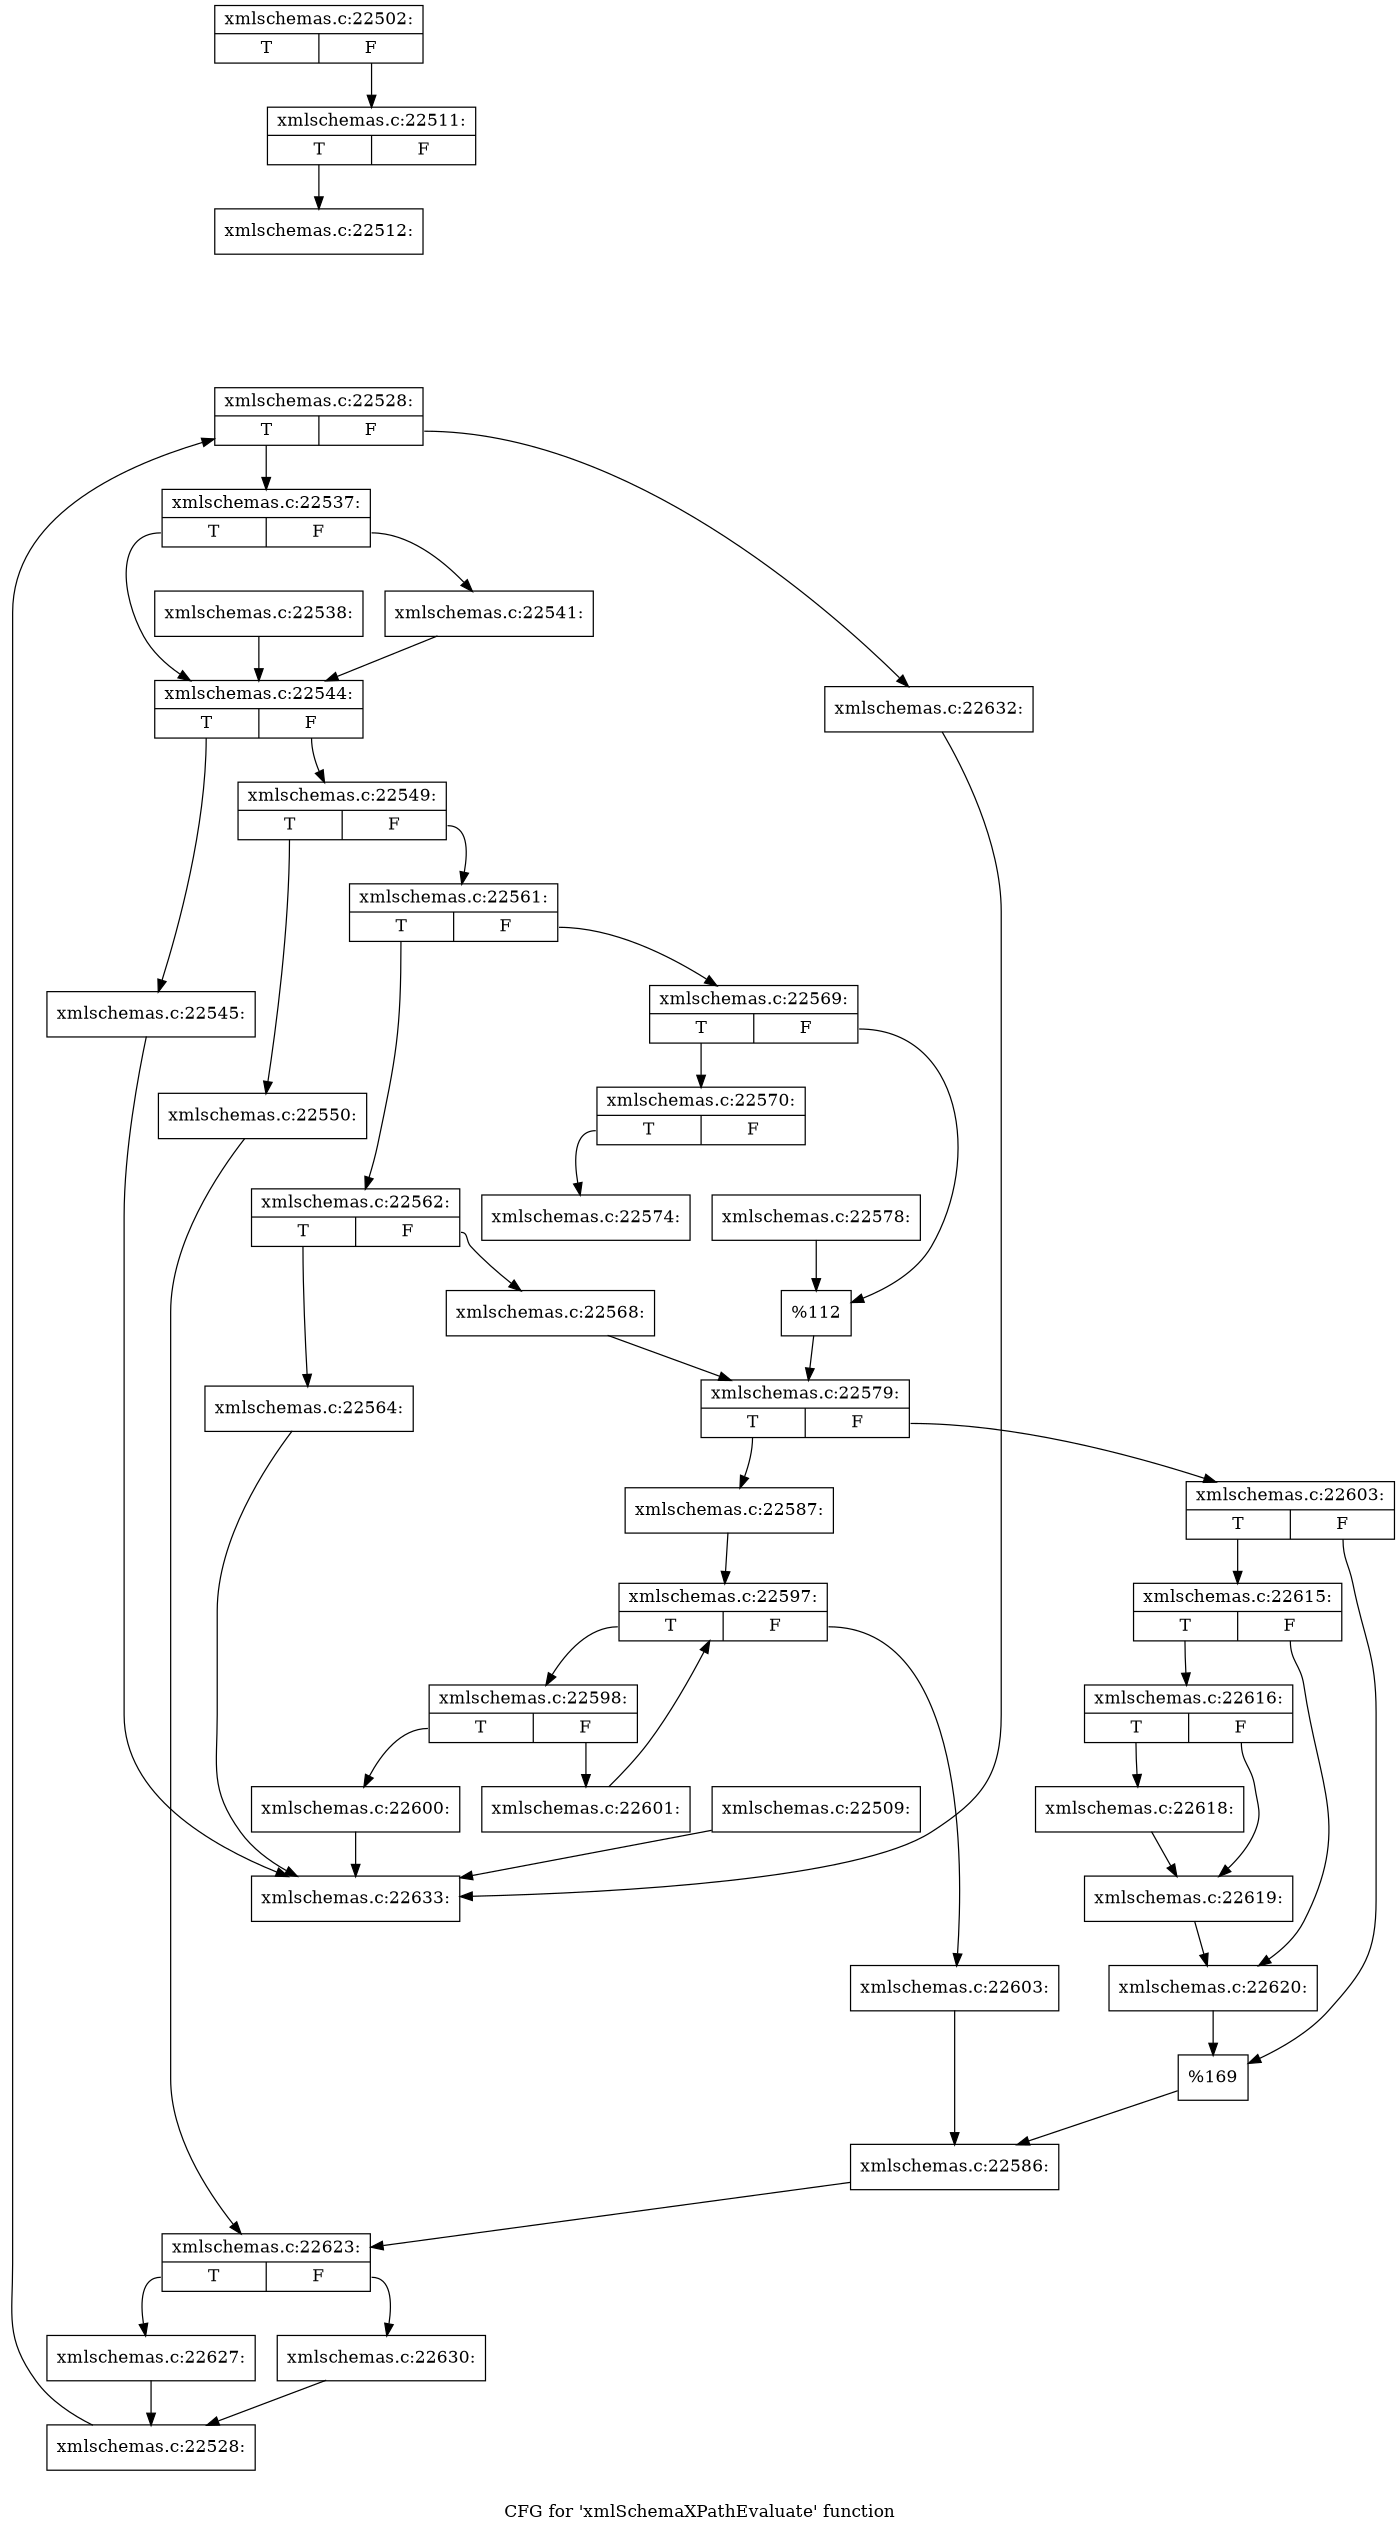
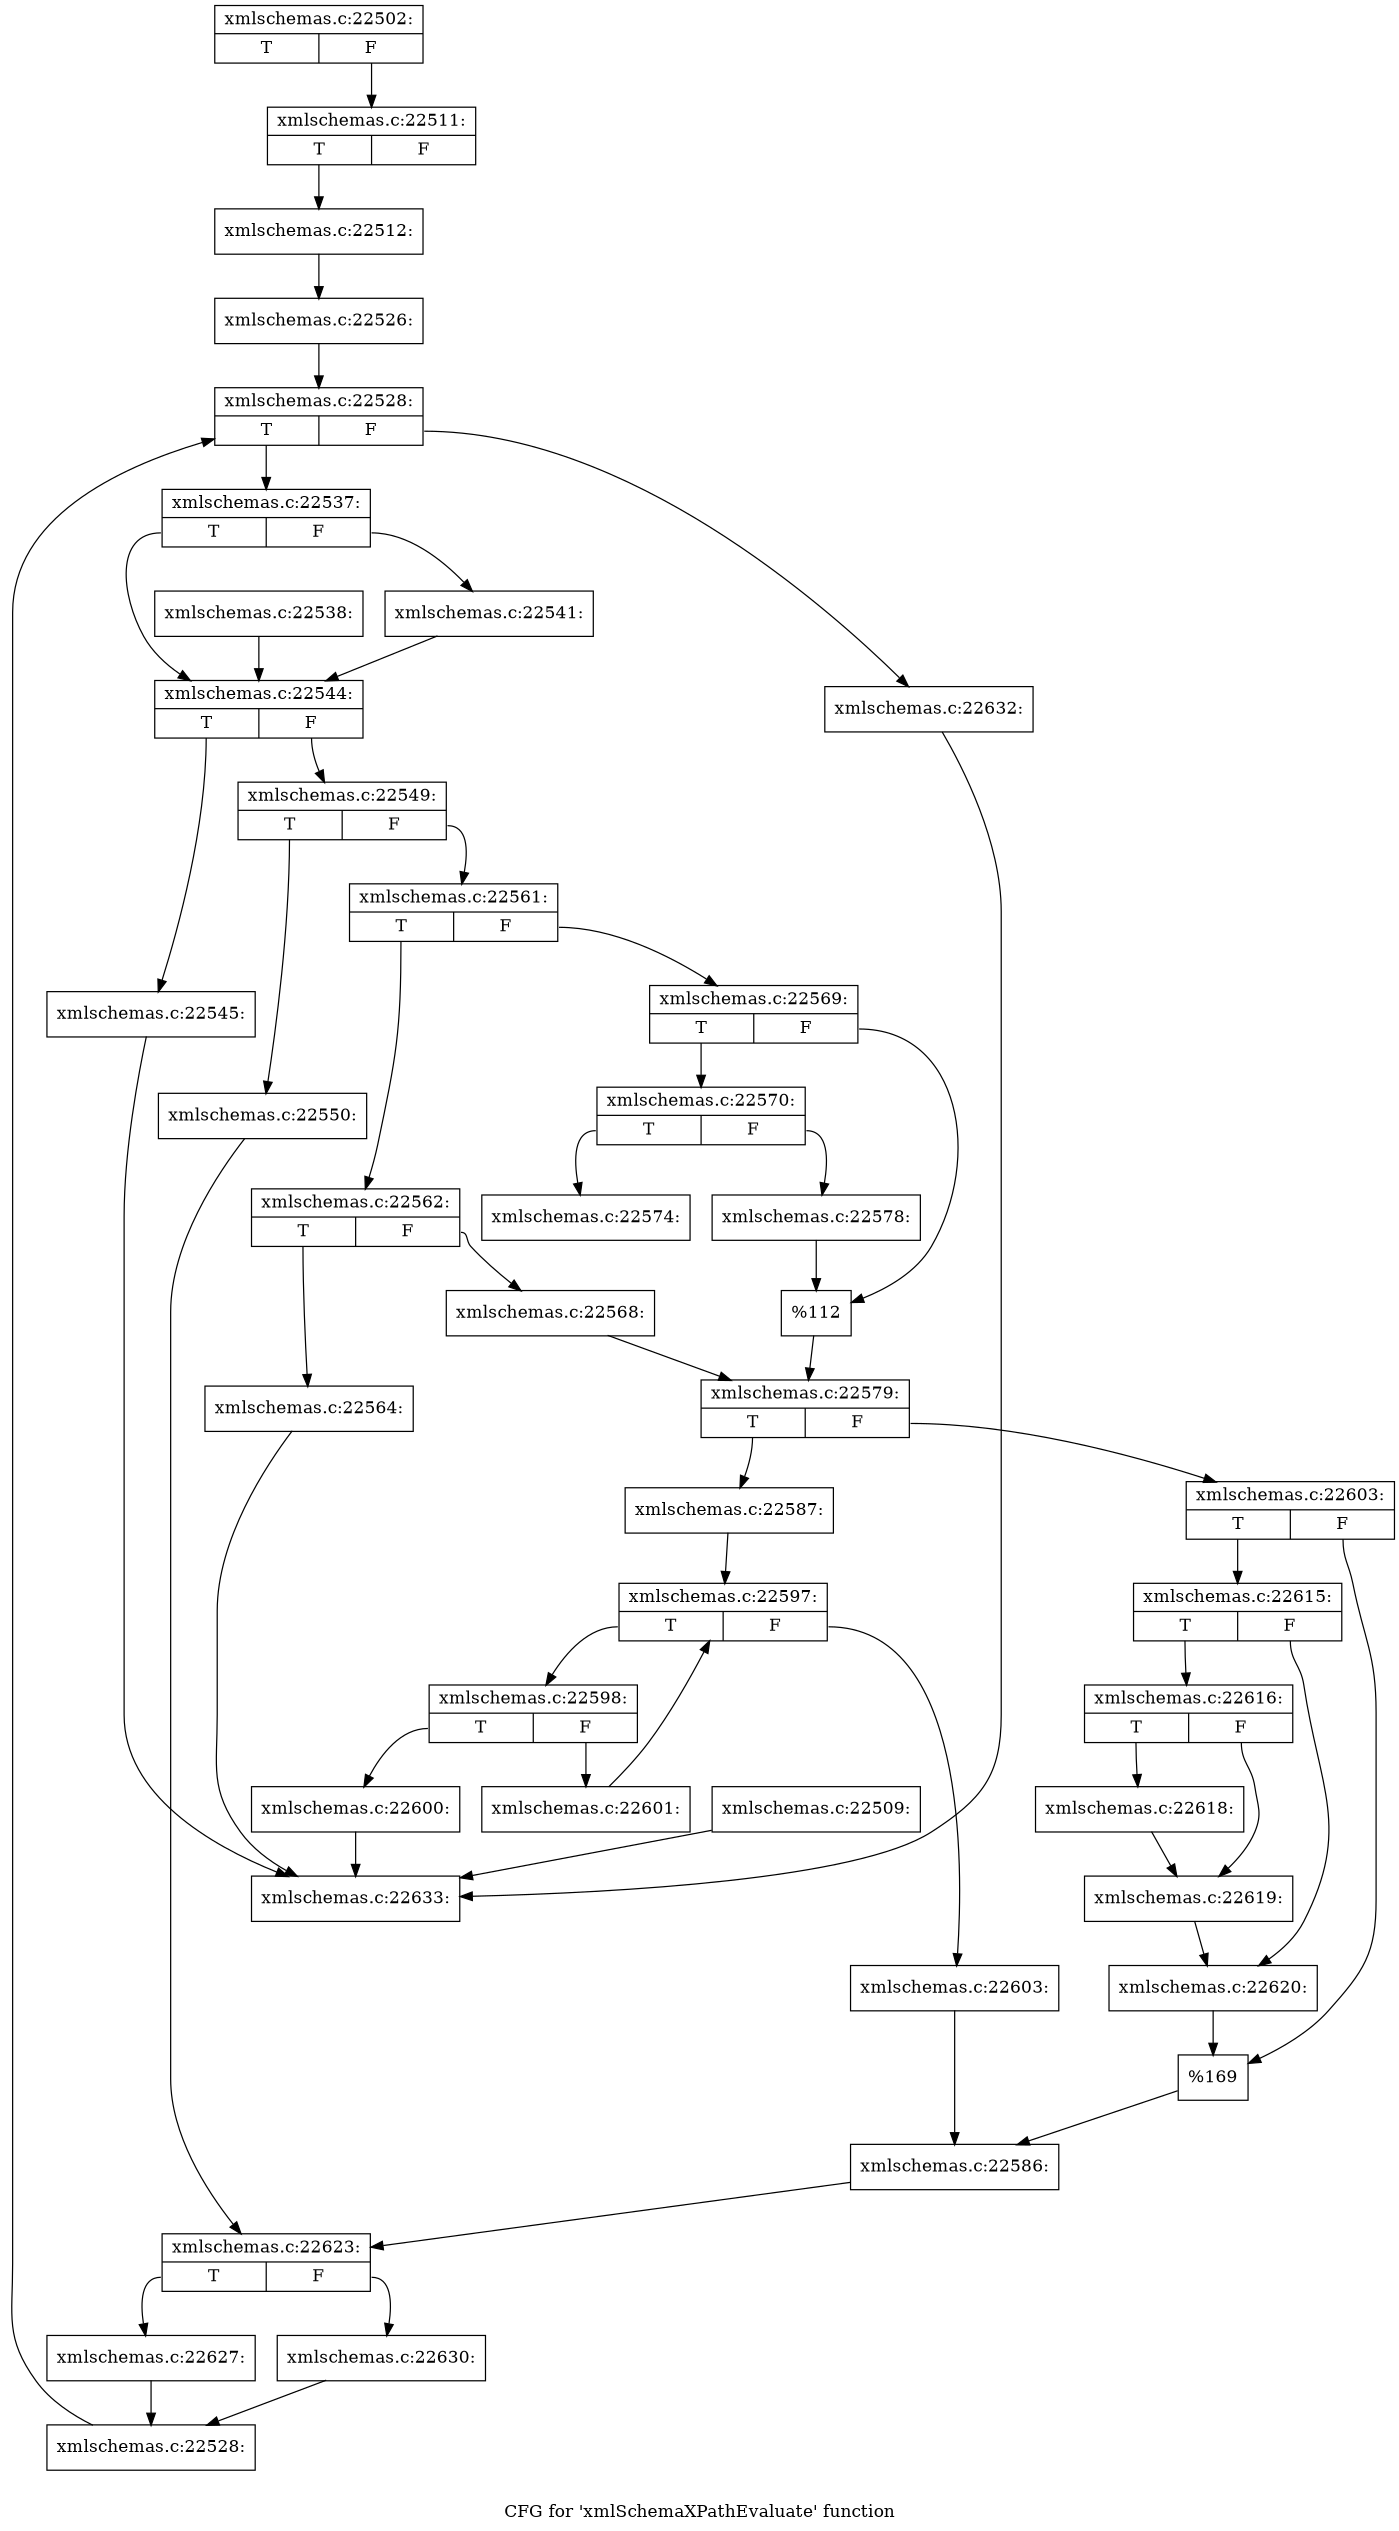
node "xmlschemas.c:22526:": added
edge "xmlschemas.c:22570:" -> "xmlschemas.c:22578:": added
